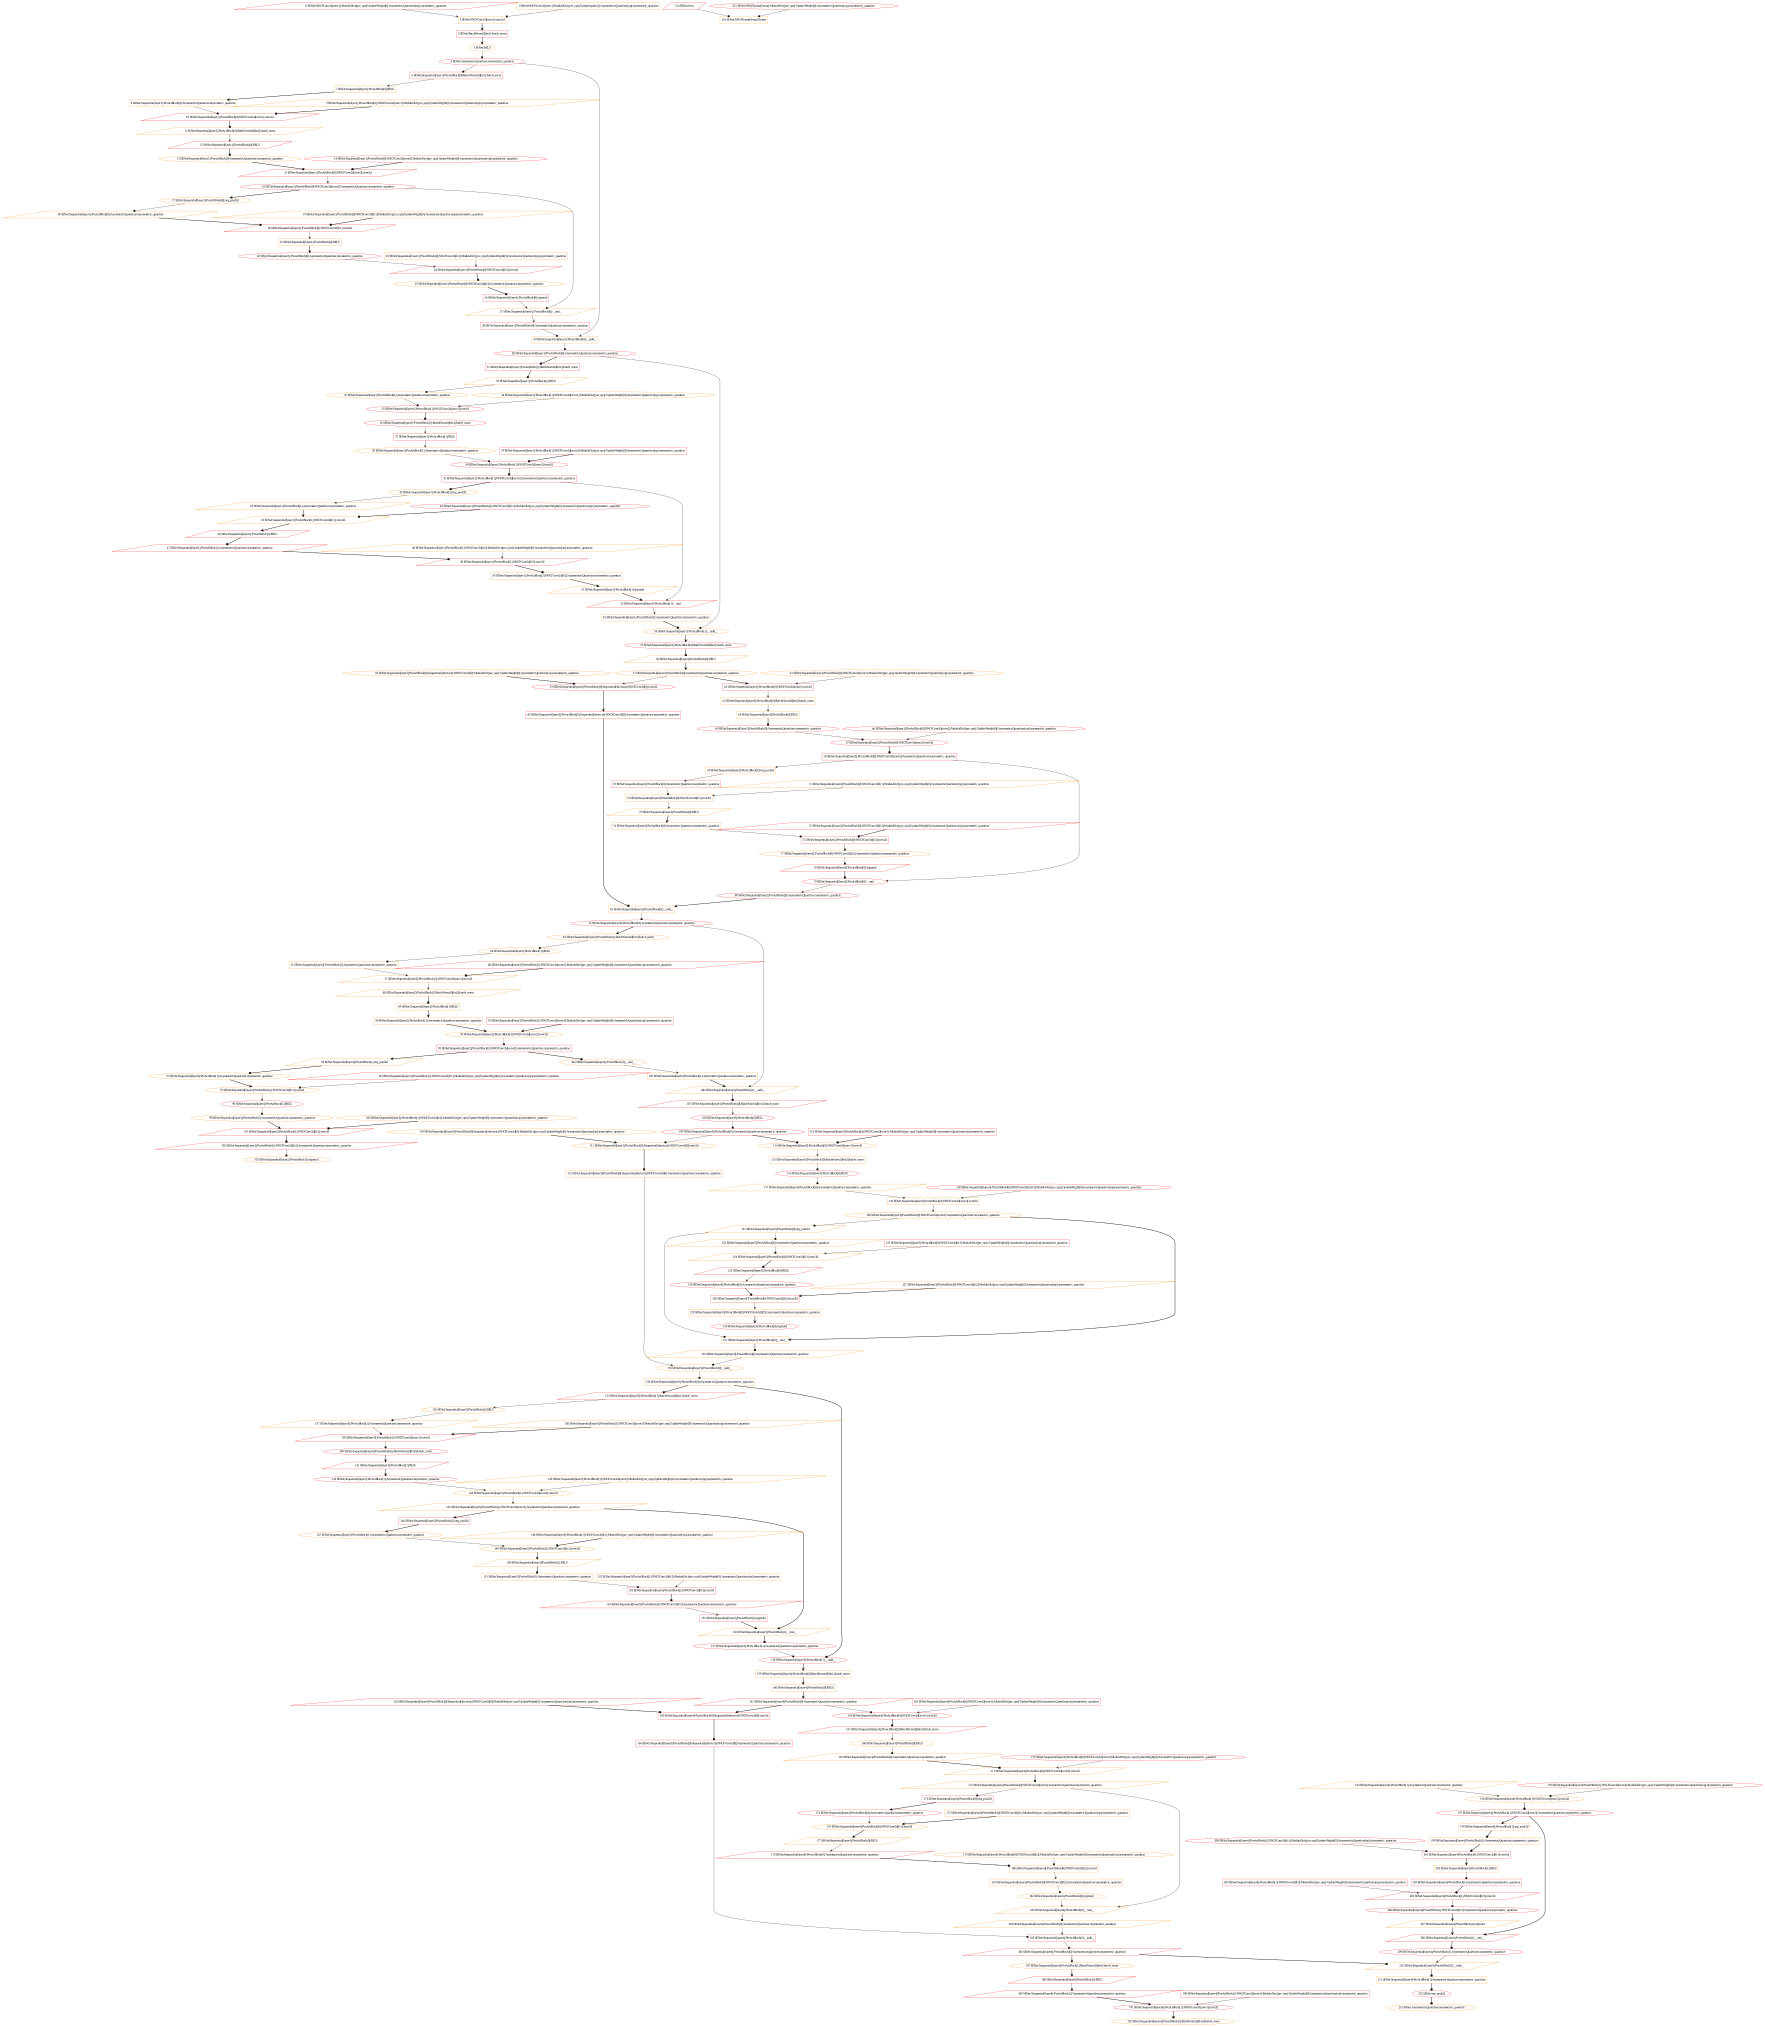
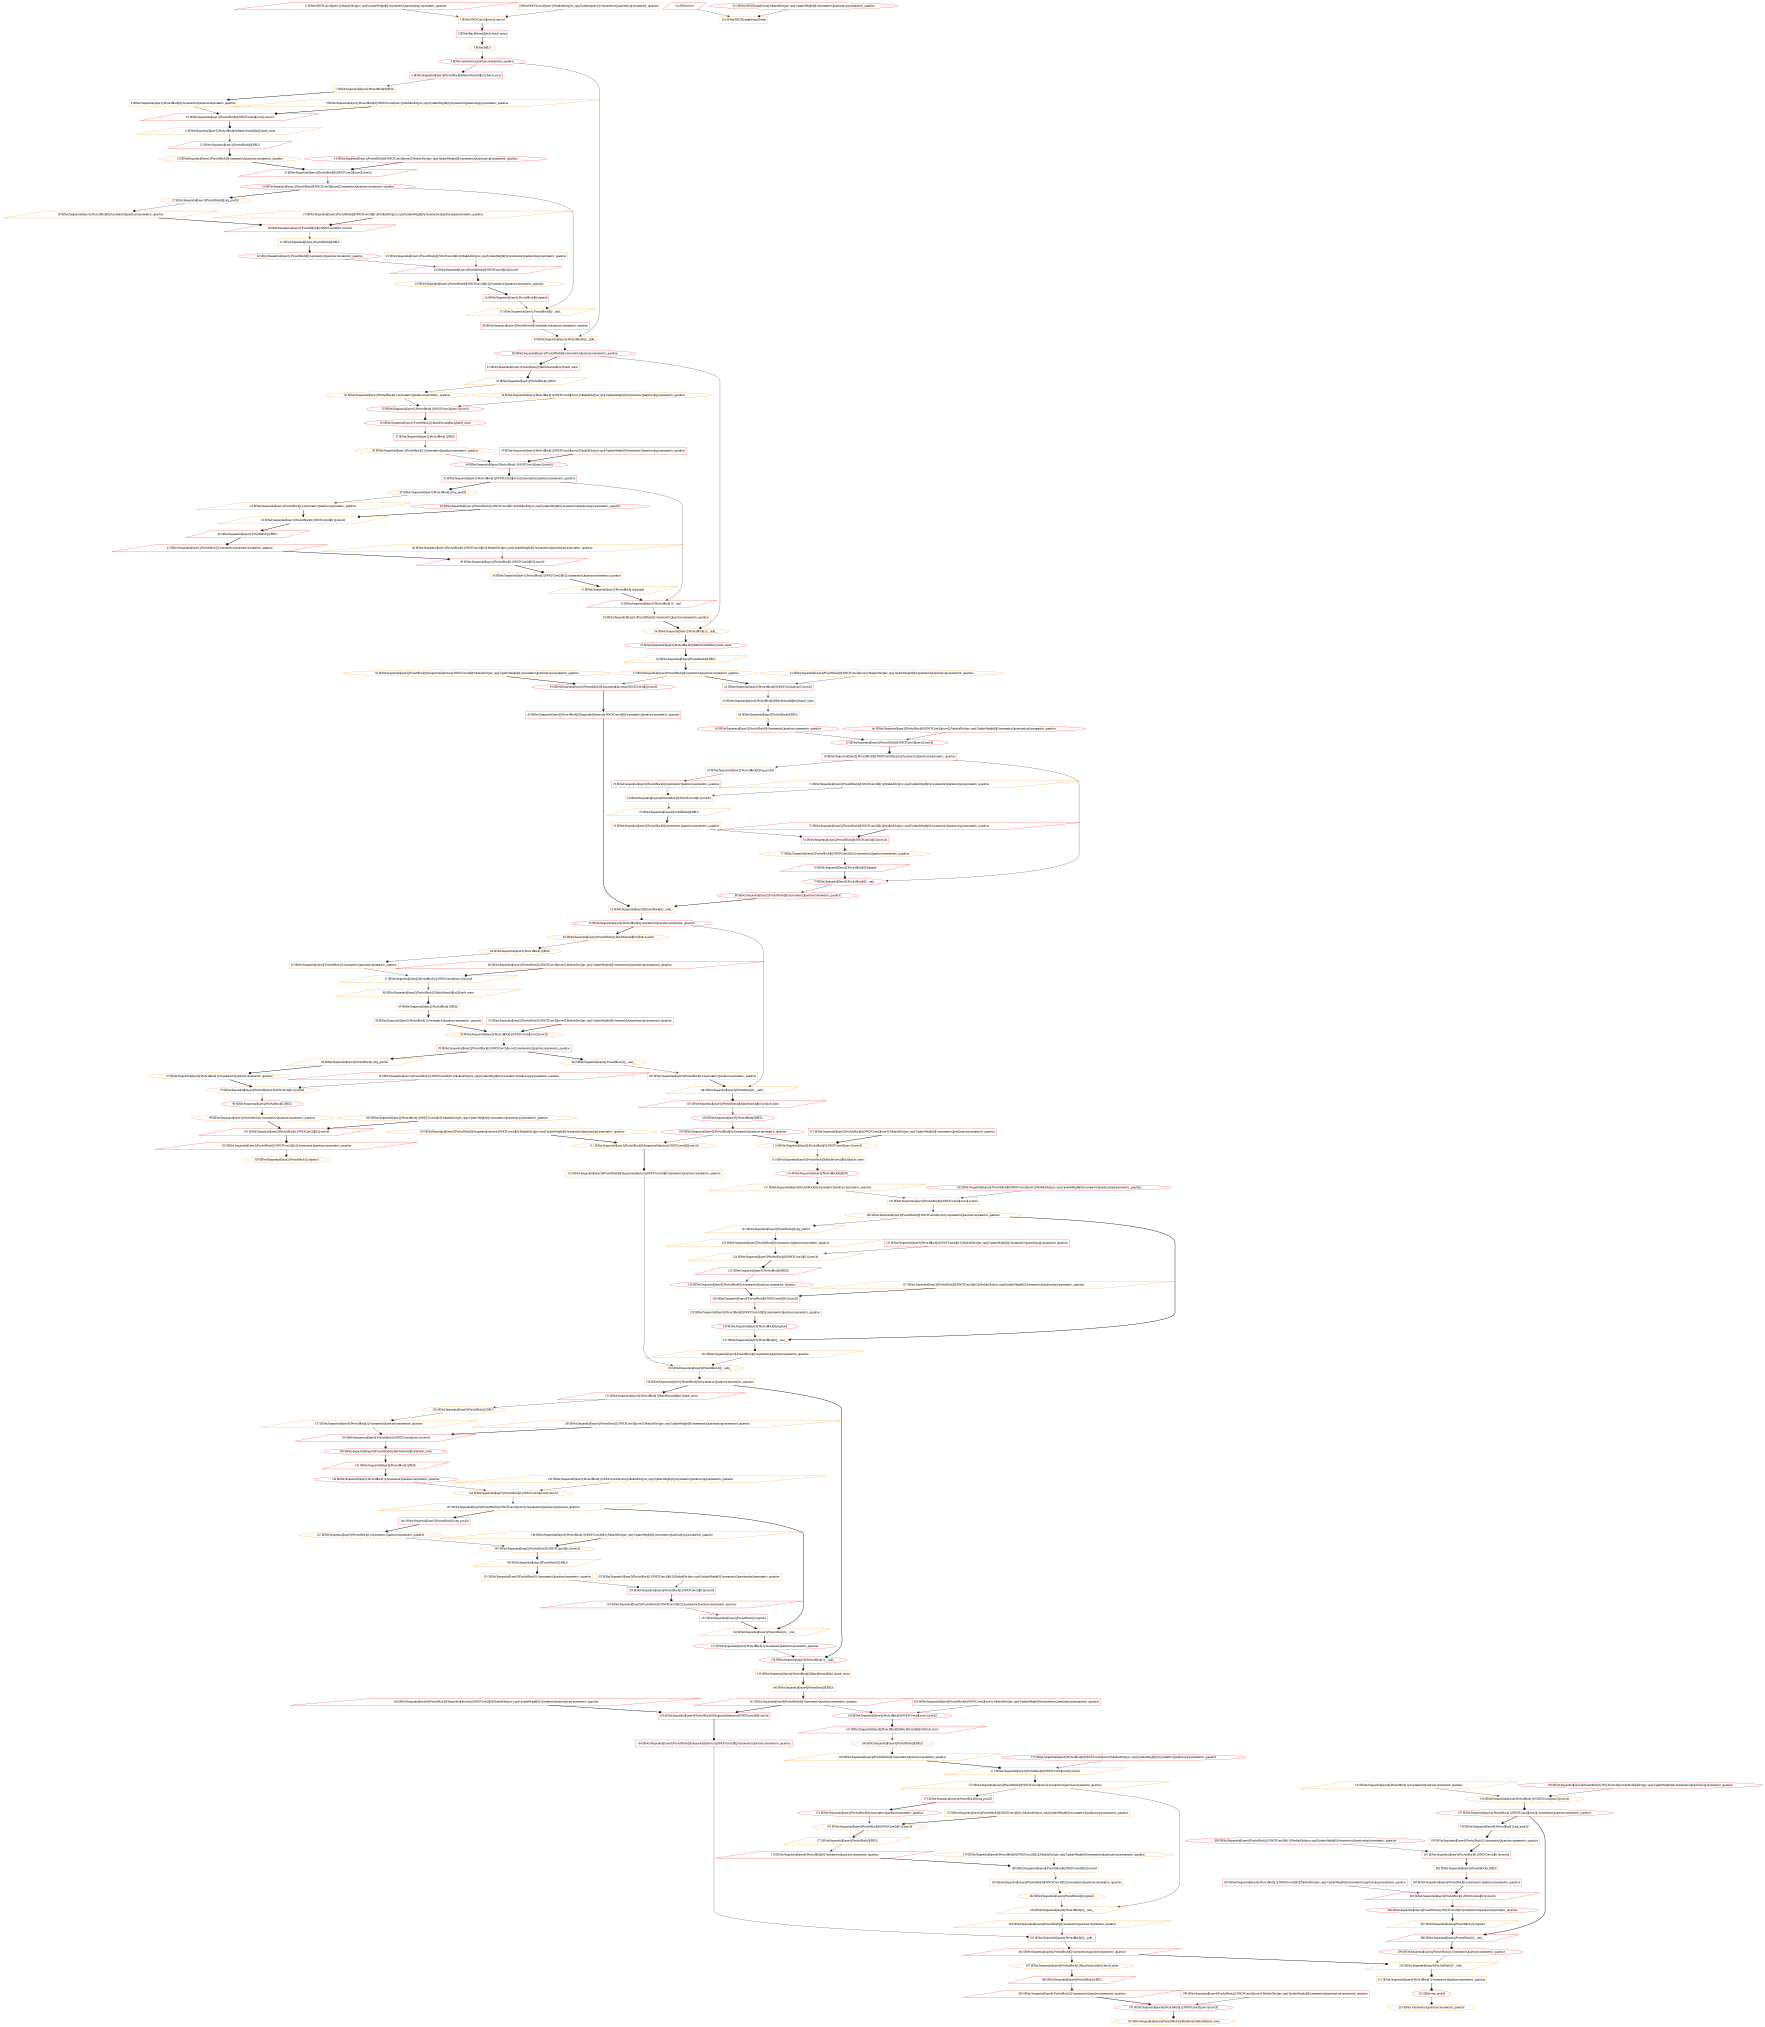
edge "214 SENet/view" -> "216 SENet/NNCFLinear[linear]/linear": arrowhead box -> vee
edge "121 SENet/Sequential[layer3]/PreActBlock[0]/avg_pool2d" -> "131 SENet/Sequential[layer3]/PreActBlock[0]/__mul__": now "130 SENet/Sequential[layer3]/PreActBlock[0]/sigmoid" -> "131 SENet/Sequential[layer3]/PreActBlock[0]/__mul__"
edge "212 SENet/avg_pool2d" -> "213 SENet/AsymmetricQuantizer/asymmetric_quantize": style bold -> solid
